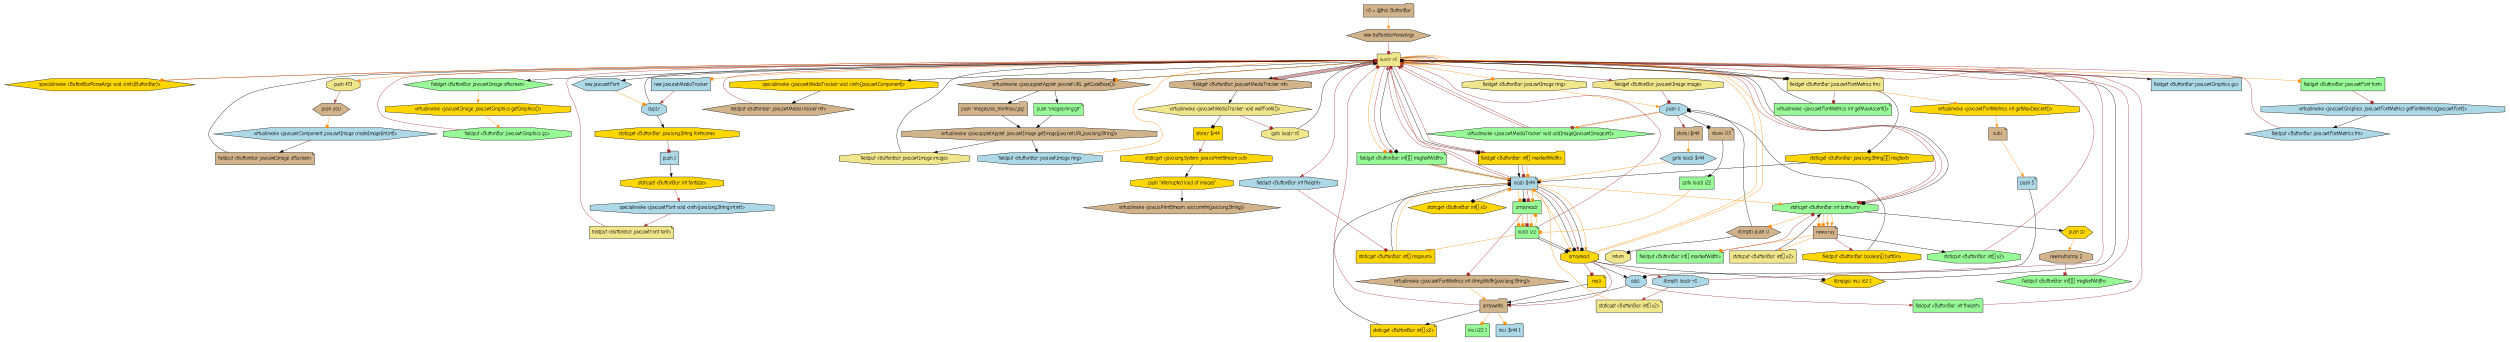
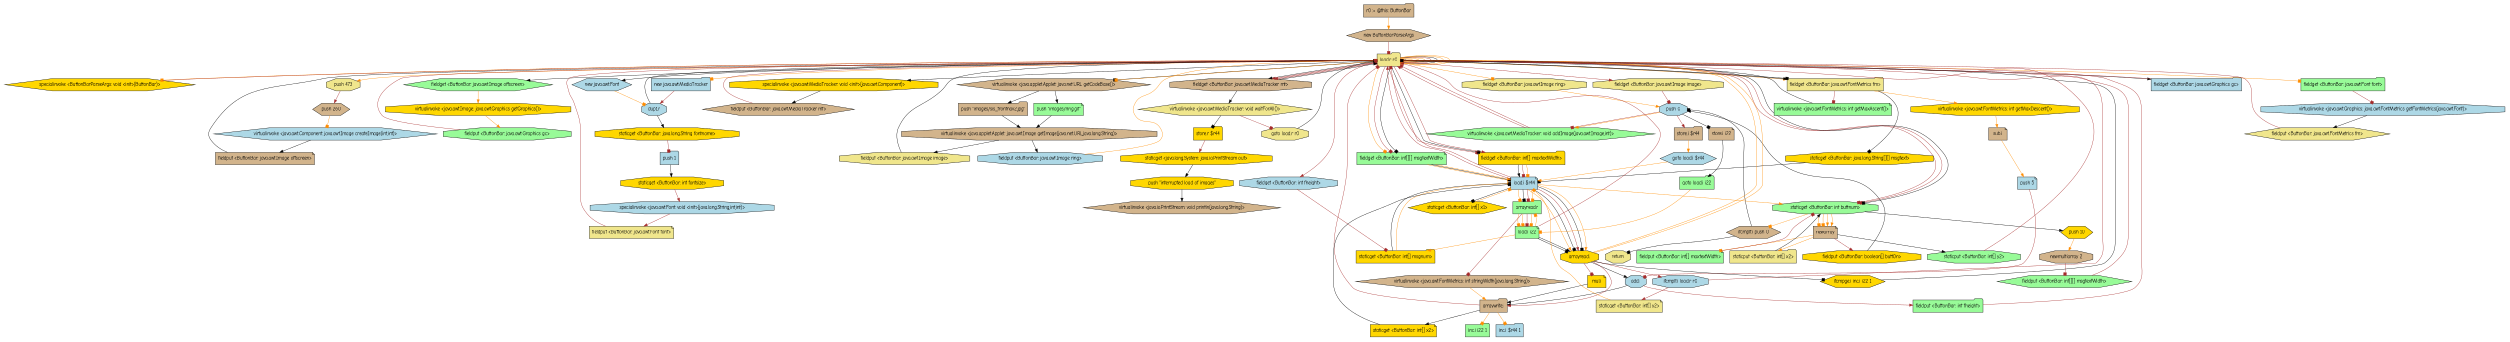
node "fieldput <ButtonBar: java.awt.FontMetrics fm>": fillcolor lightblue -> khaki
edge "push 5" -> "add.i": color black -> brown
node "ifcmpge.i inc.i i62 1": label "ifcmpge.i inc.i i62 1" -> "ifcmpge.i inc.i i22 1"
